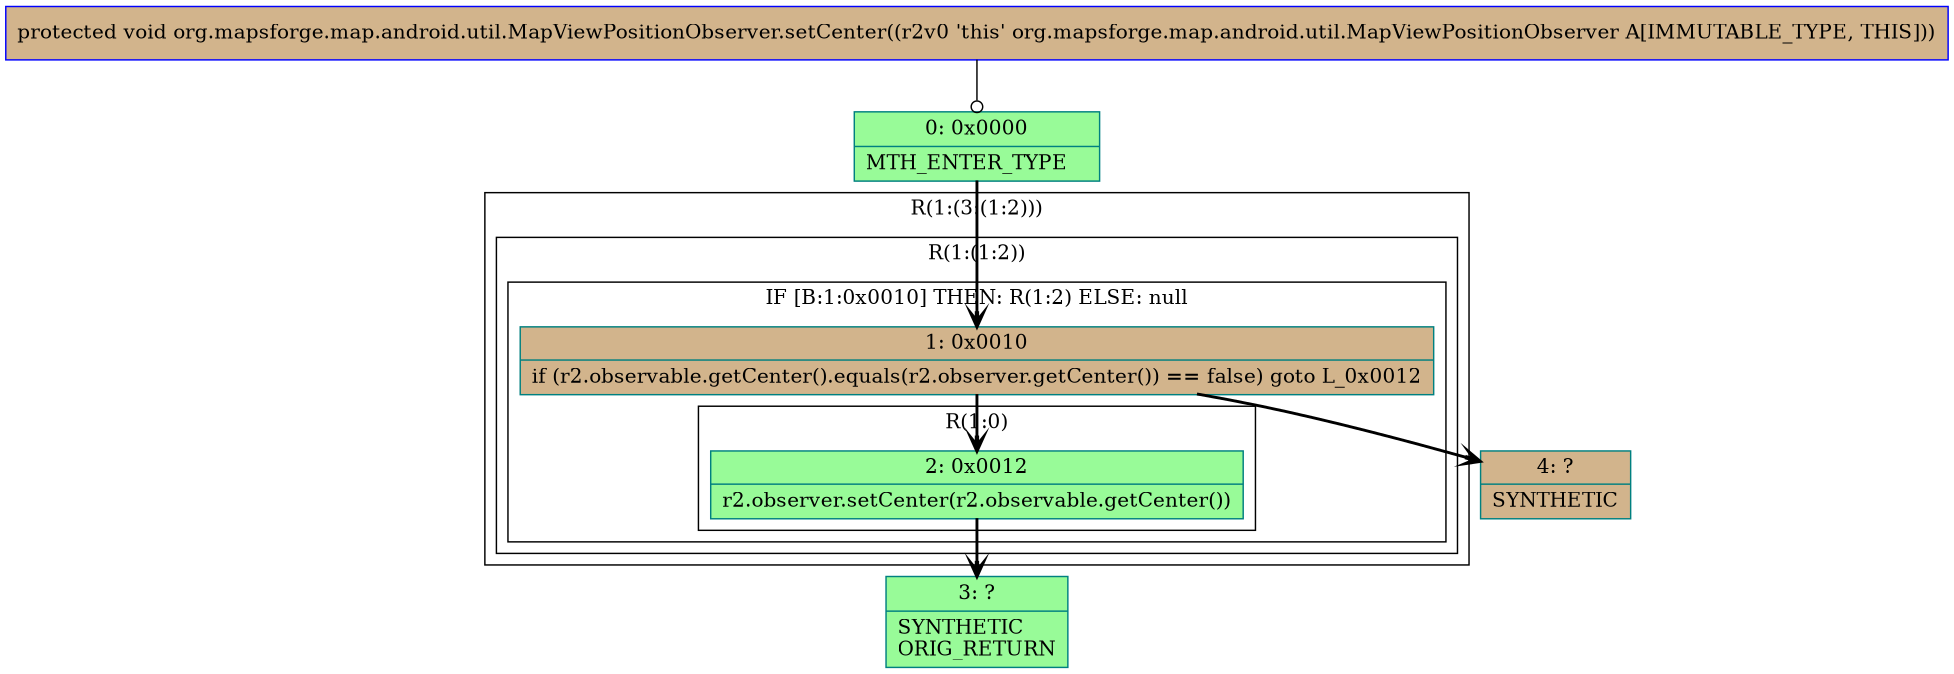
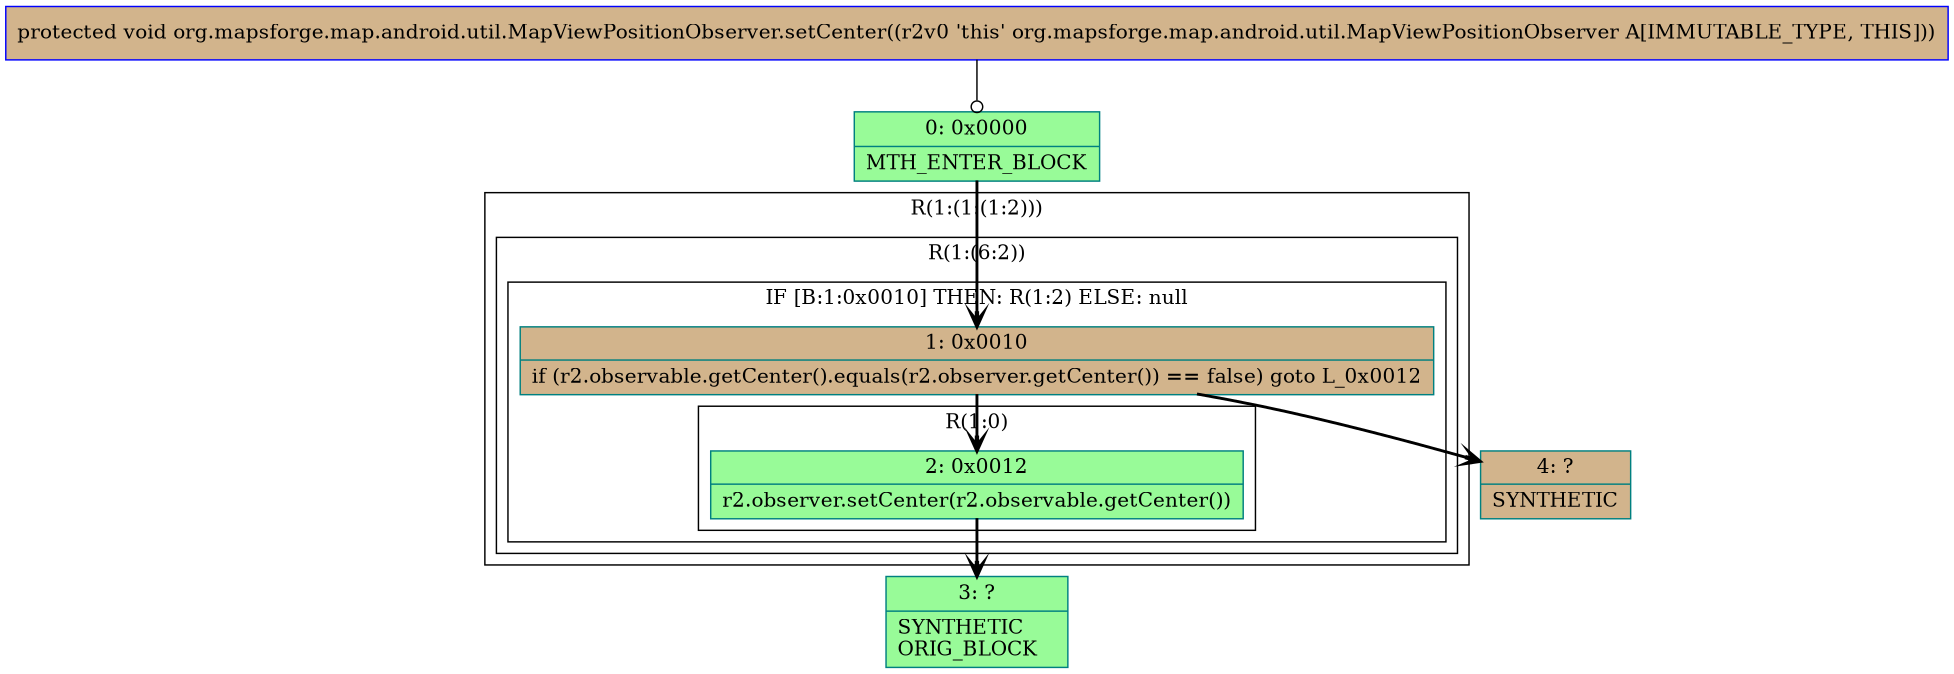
node "0: 0x0000": text "MTH_ENTER_TYPE" -> "MTH_ENTER_BLOCK"
cluster "R(1:(3:(1:2)))": label "R(1:(3:(1:2)))" -> "R(1:(1:(1:2)))"
cluster "R(1:(1:2))": label "R(1:(1:2))" -> "R(1:(6:2))"
node "3: ?": text "ORIG_RETURN" -> "ORIG_BLOCK"
